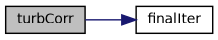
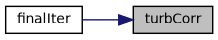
edge "turbCorr" -> "finalIter": reversed
